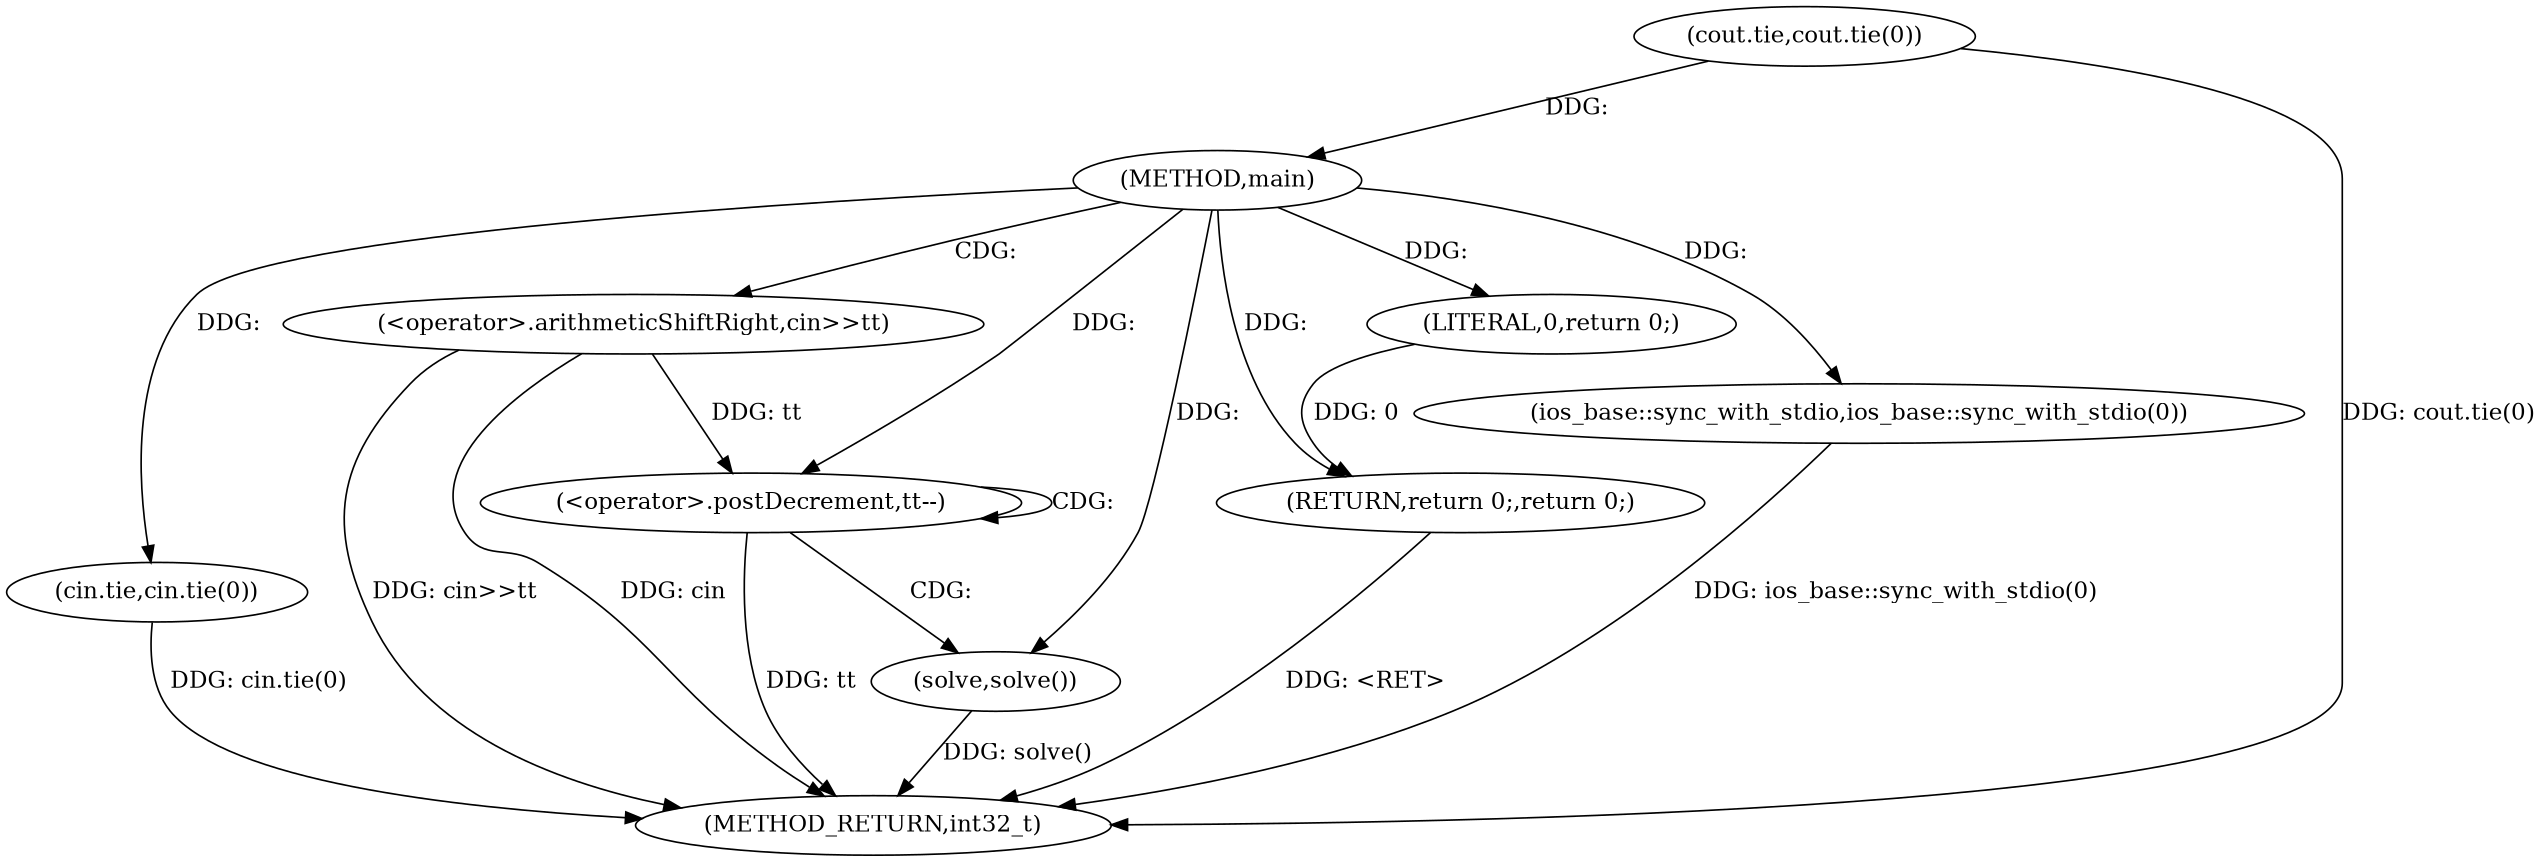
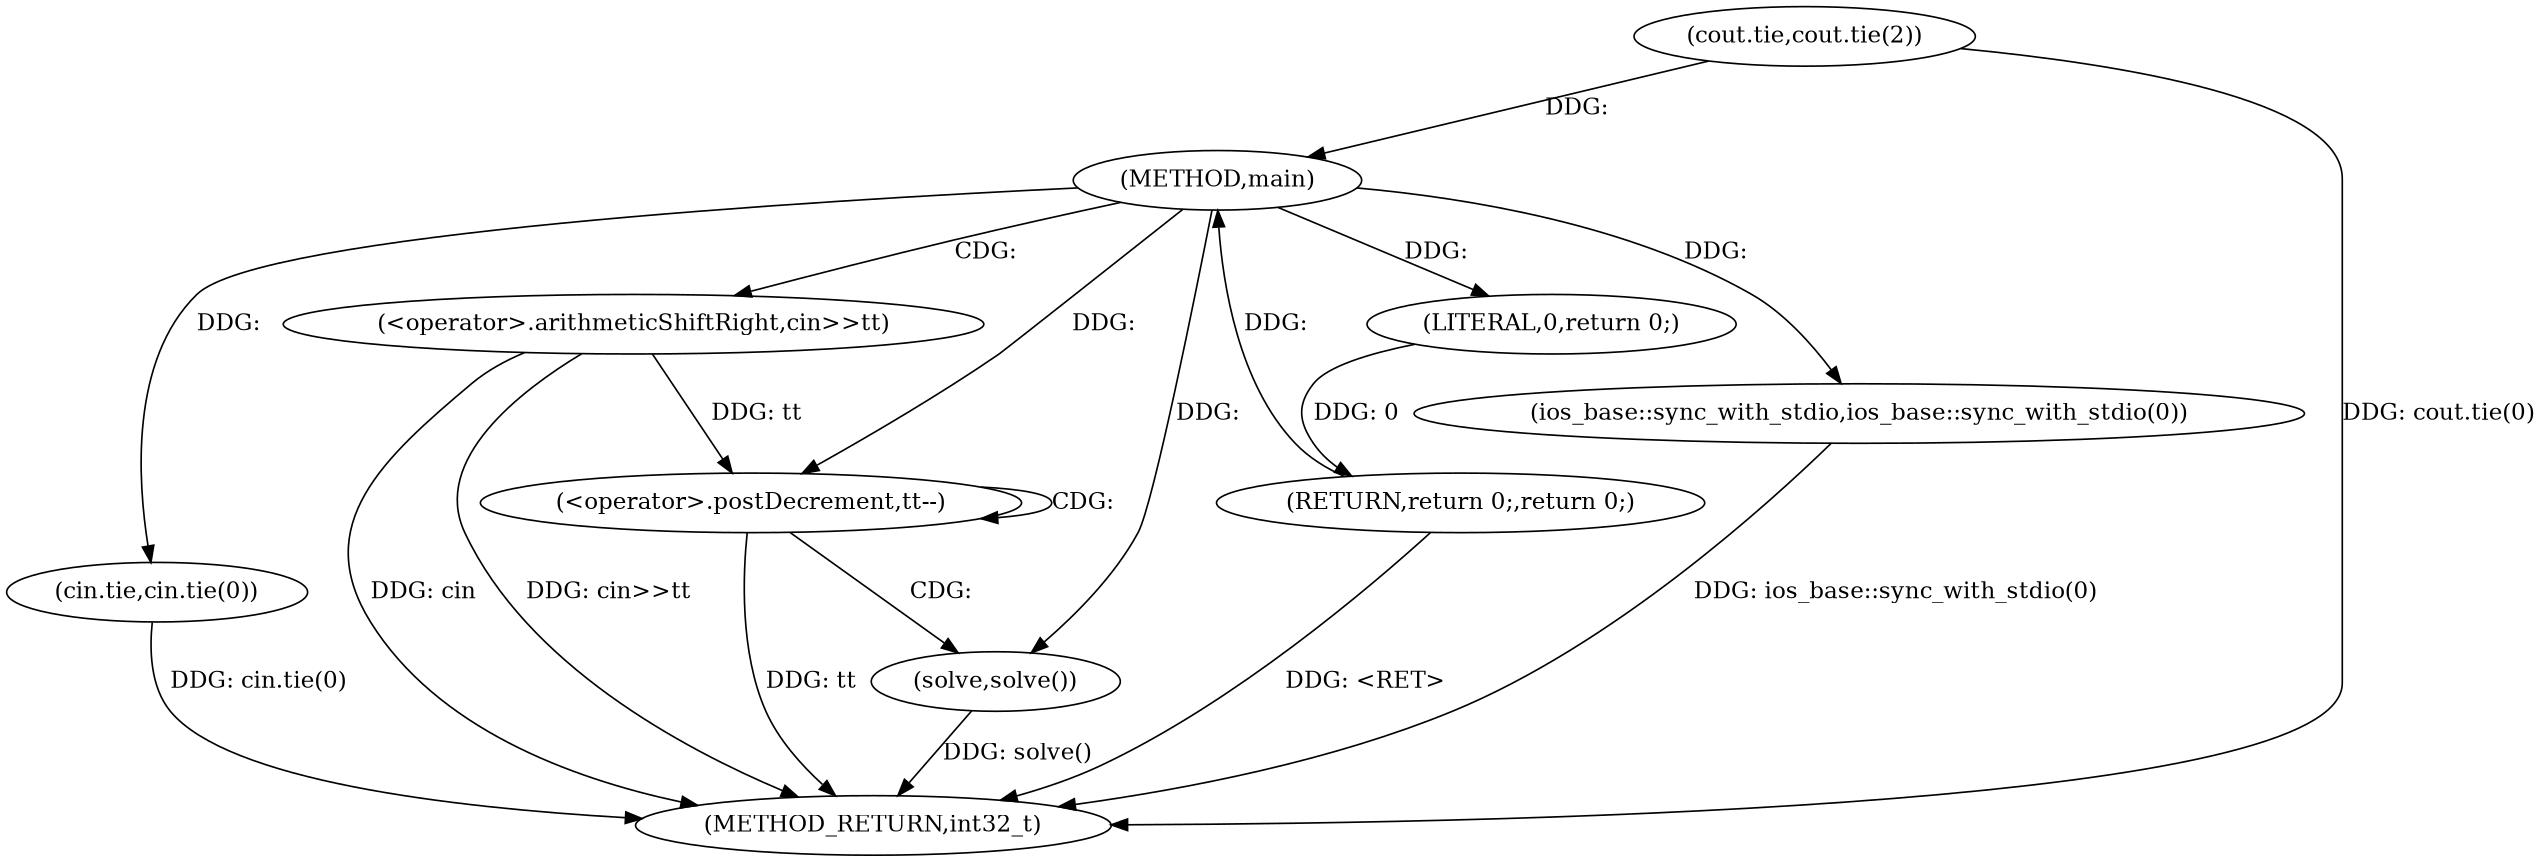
node "(cout.tie,cout.tie(0))": label "(cout.tie,cout.tie(0))" -> "(cout.tie,cout.tie(2))"
edge "(METHOD,main)" -> "(RETURN,return 0;,return 0;)": reversed
